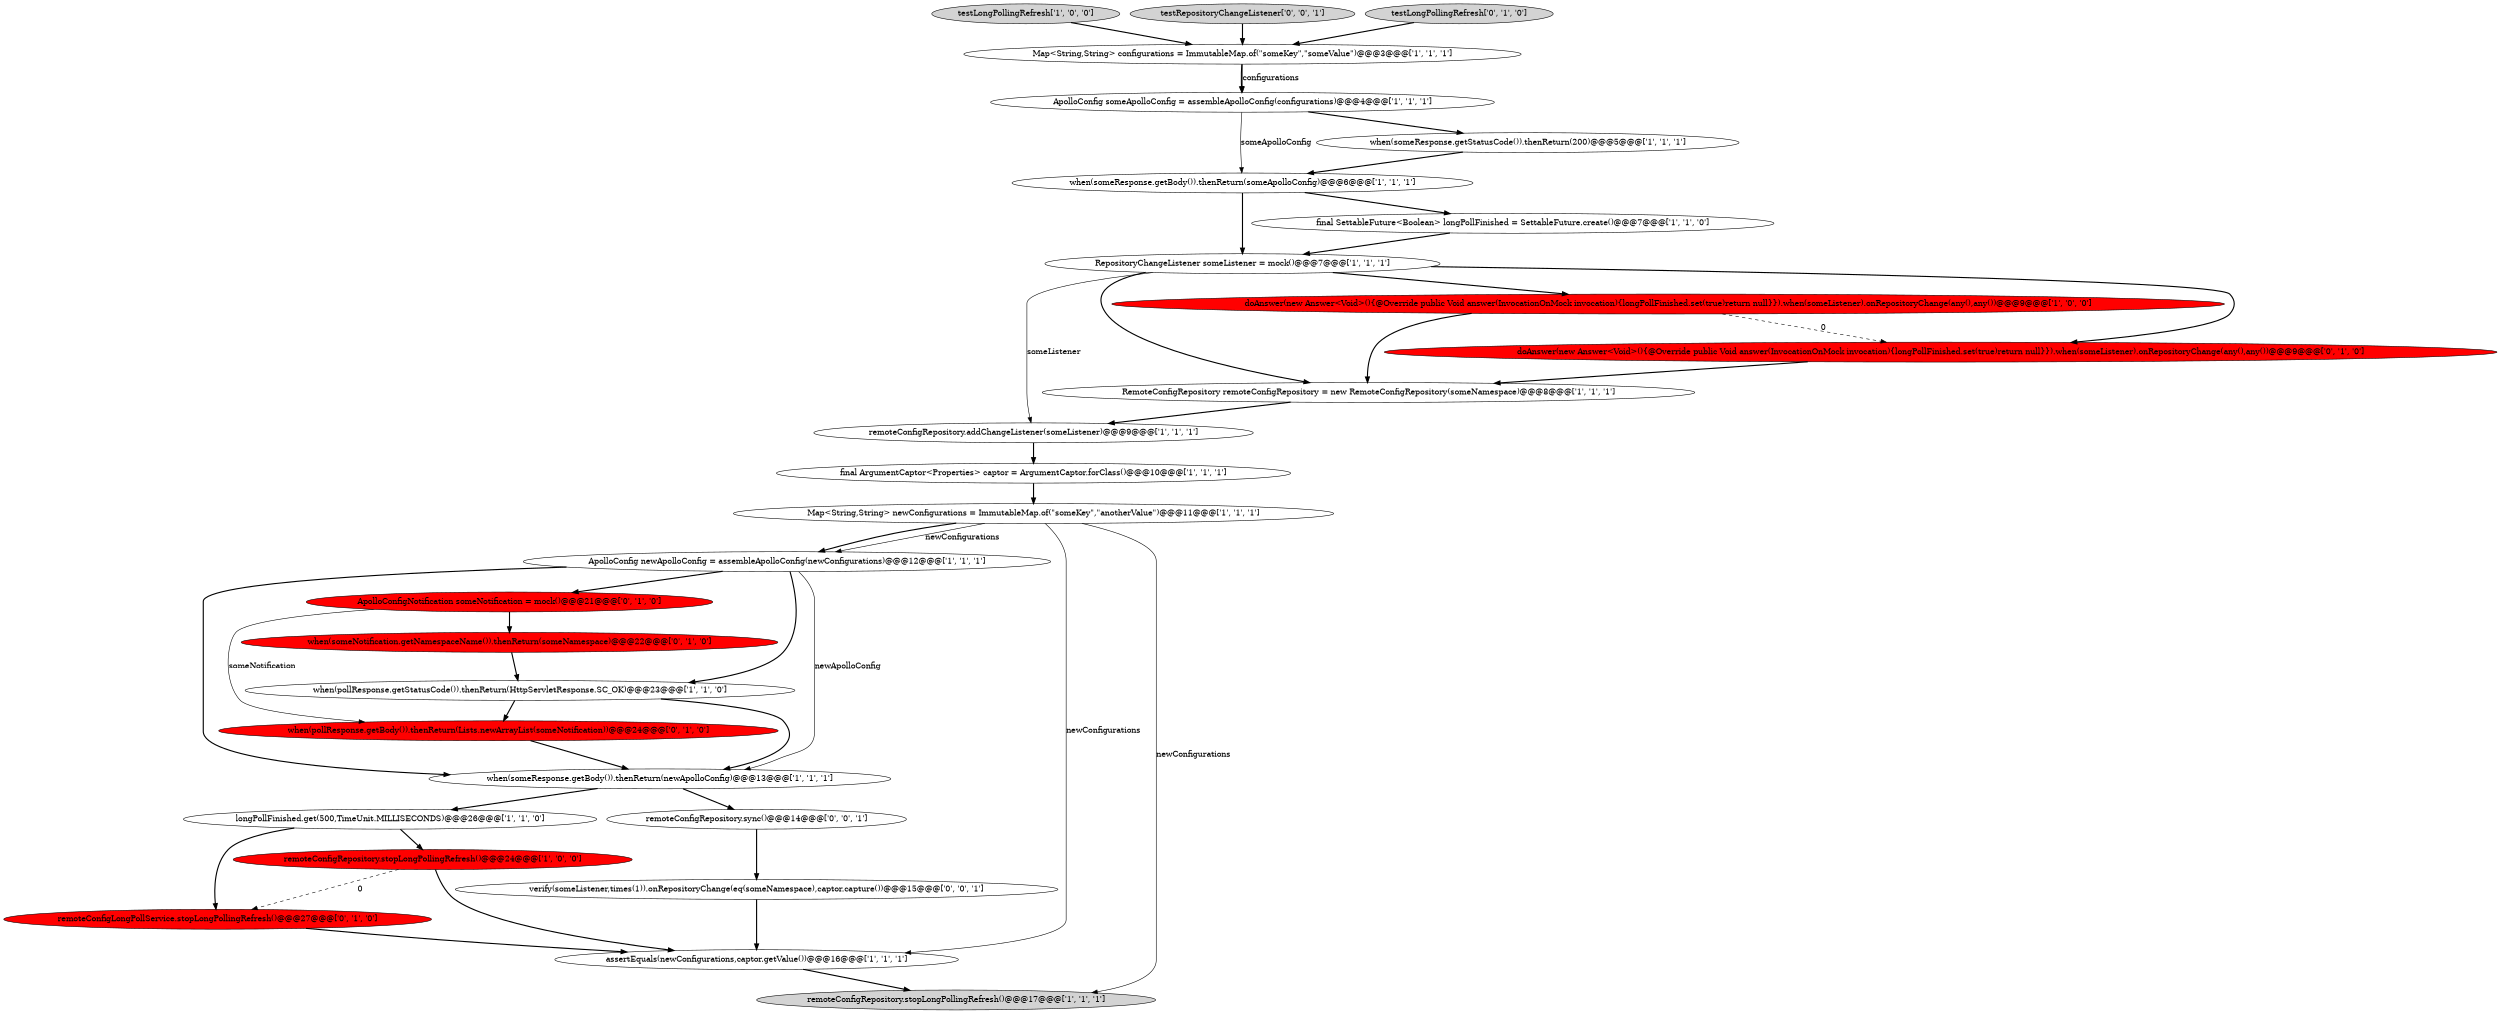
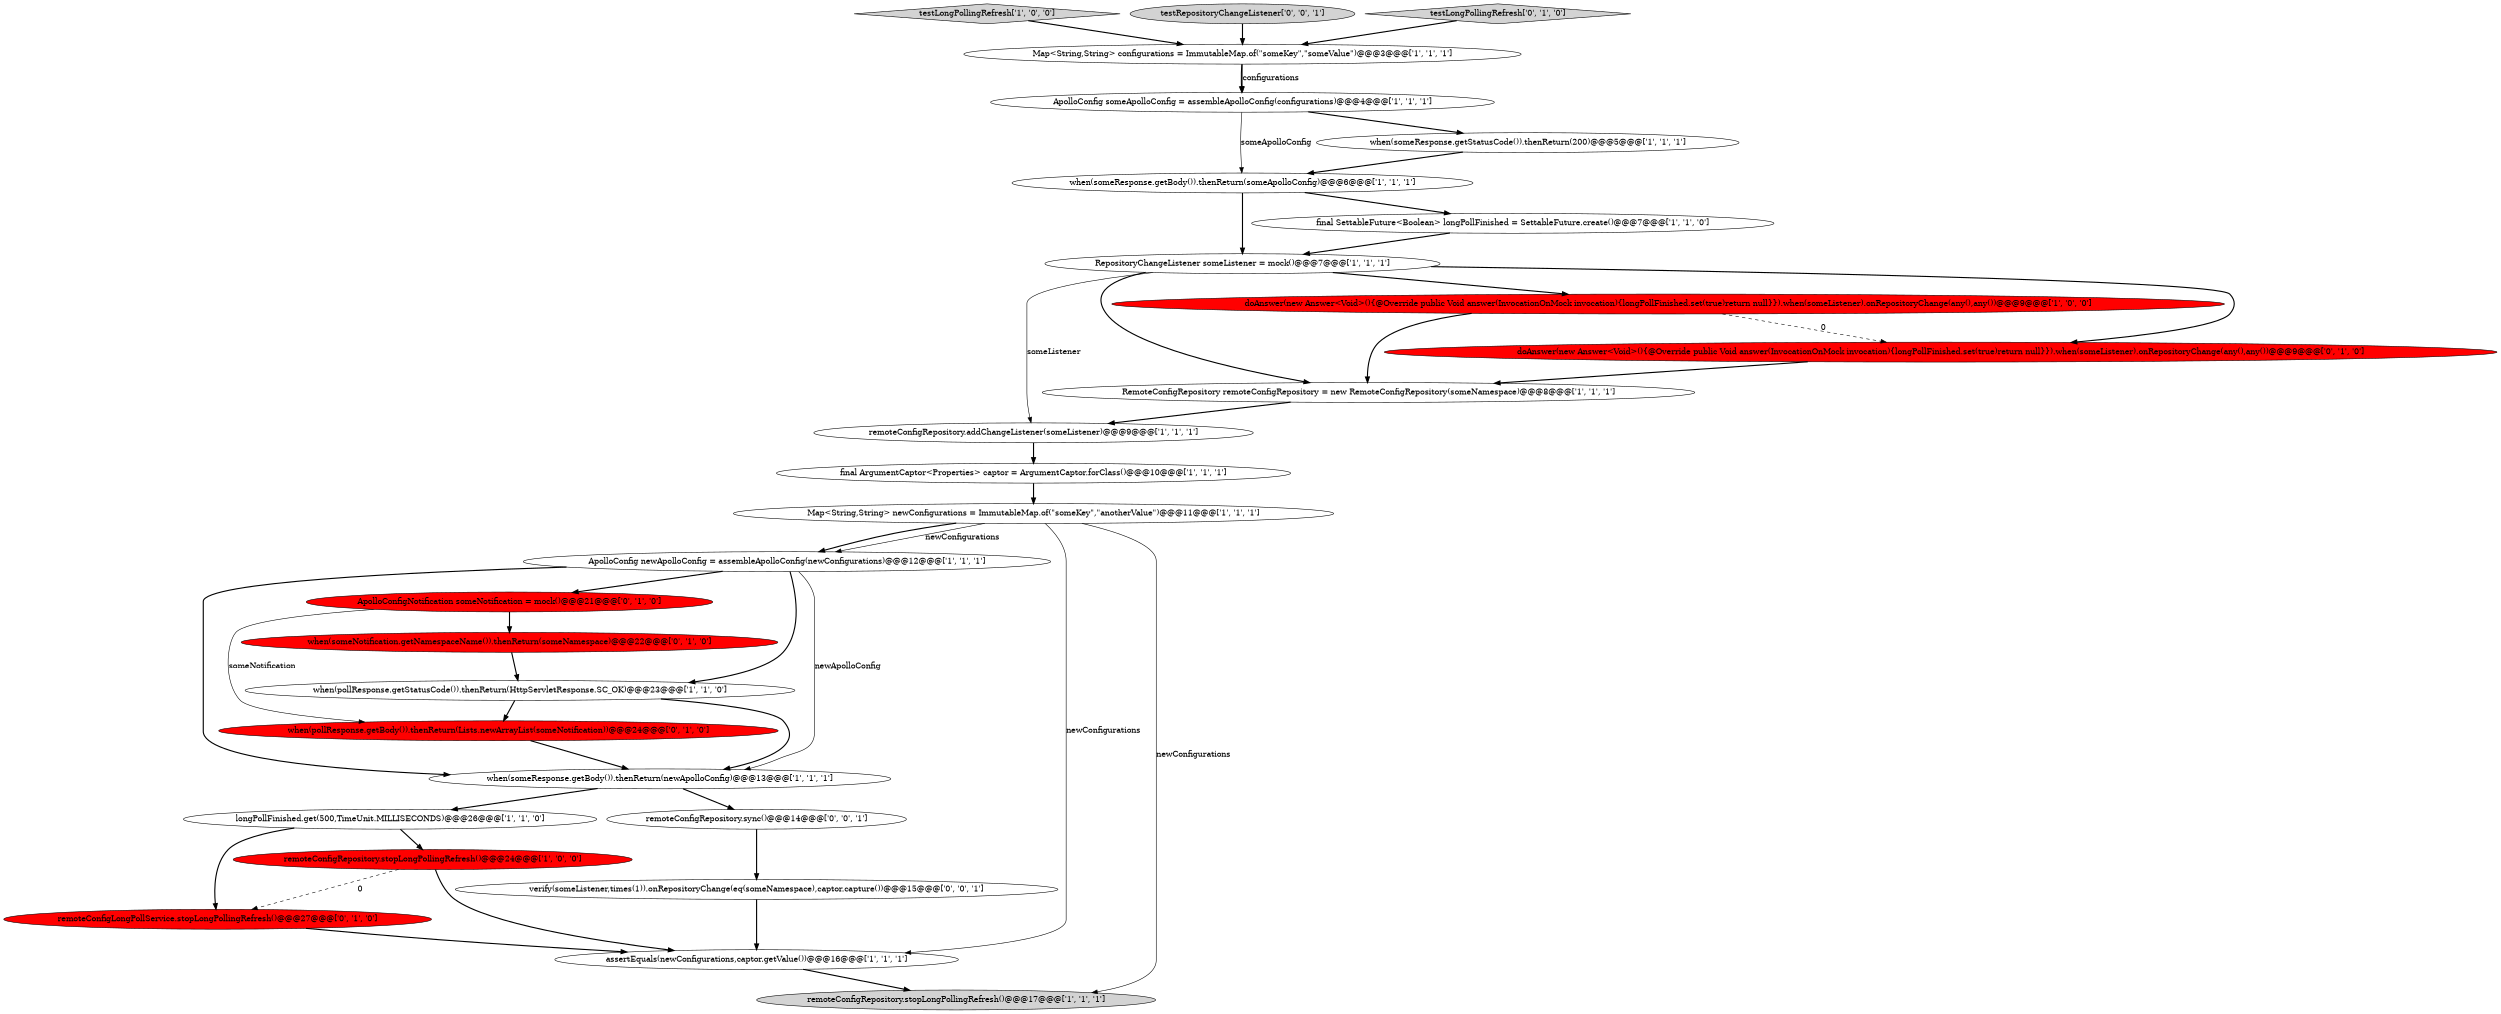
node "testLongPollingRefresh['1', '0', '0']": shape ellipse -> diamond
node "testLongPollingRefresh['0', '1', '0']": shape ellipse -> diamond
